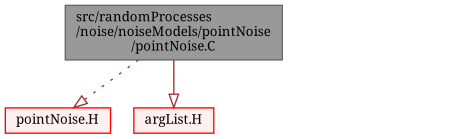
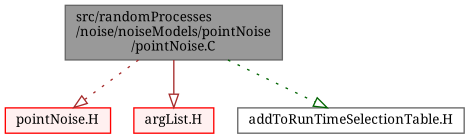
node "addToRunTimeSelectionTable.H": added
